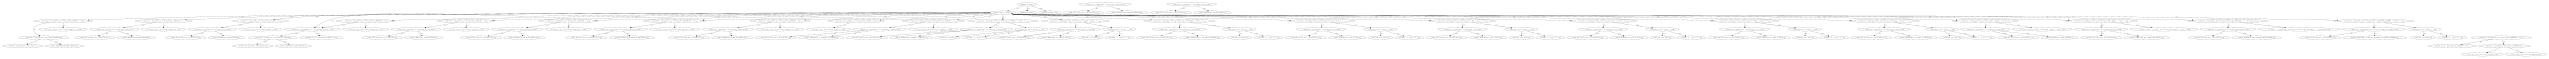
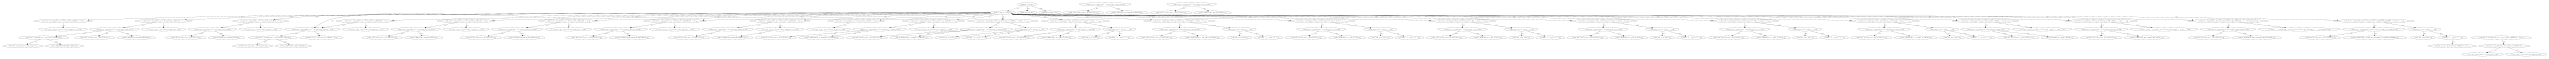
edge "(<operator>.assignment,int TarConstants.NAMELEN = 100)" -> "(<operator>.fieldAccess,TarConstants.NAMELEN)": now "(<operator>.fieldAccess,TarConstants.MODELEN)" -> "(<operator>.fieldAccess,TarConstants.NAMELEN)"
edge "(<operator>.fieldAccess,TarConstants.GNAMELEN)" -> "(FIELD_IDENTIFIER,GNAMELEN,GNAMELEN)": now "(LITERAL,32,int TarConstants.GNAMELEN = 32)" -> "(FIELD_IDENTIFIER,GNAMELEN,GNAMELEN)"
edge "(<operator>.assignment,int TarConstants.UNAMELEN = 32)" -> "(LITERAL,32,int TarConstants.UNAMELEN = 32)": now "(LITERAL,'L',(byte) 'L')" -> "(LITERAL,32,int TarConstants.UNAMELEN = 32)"
